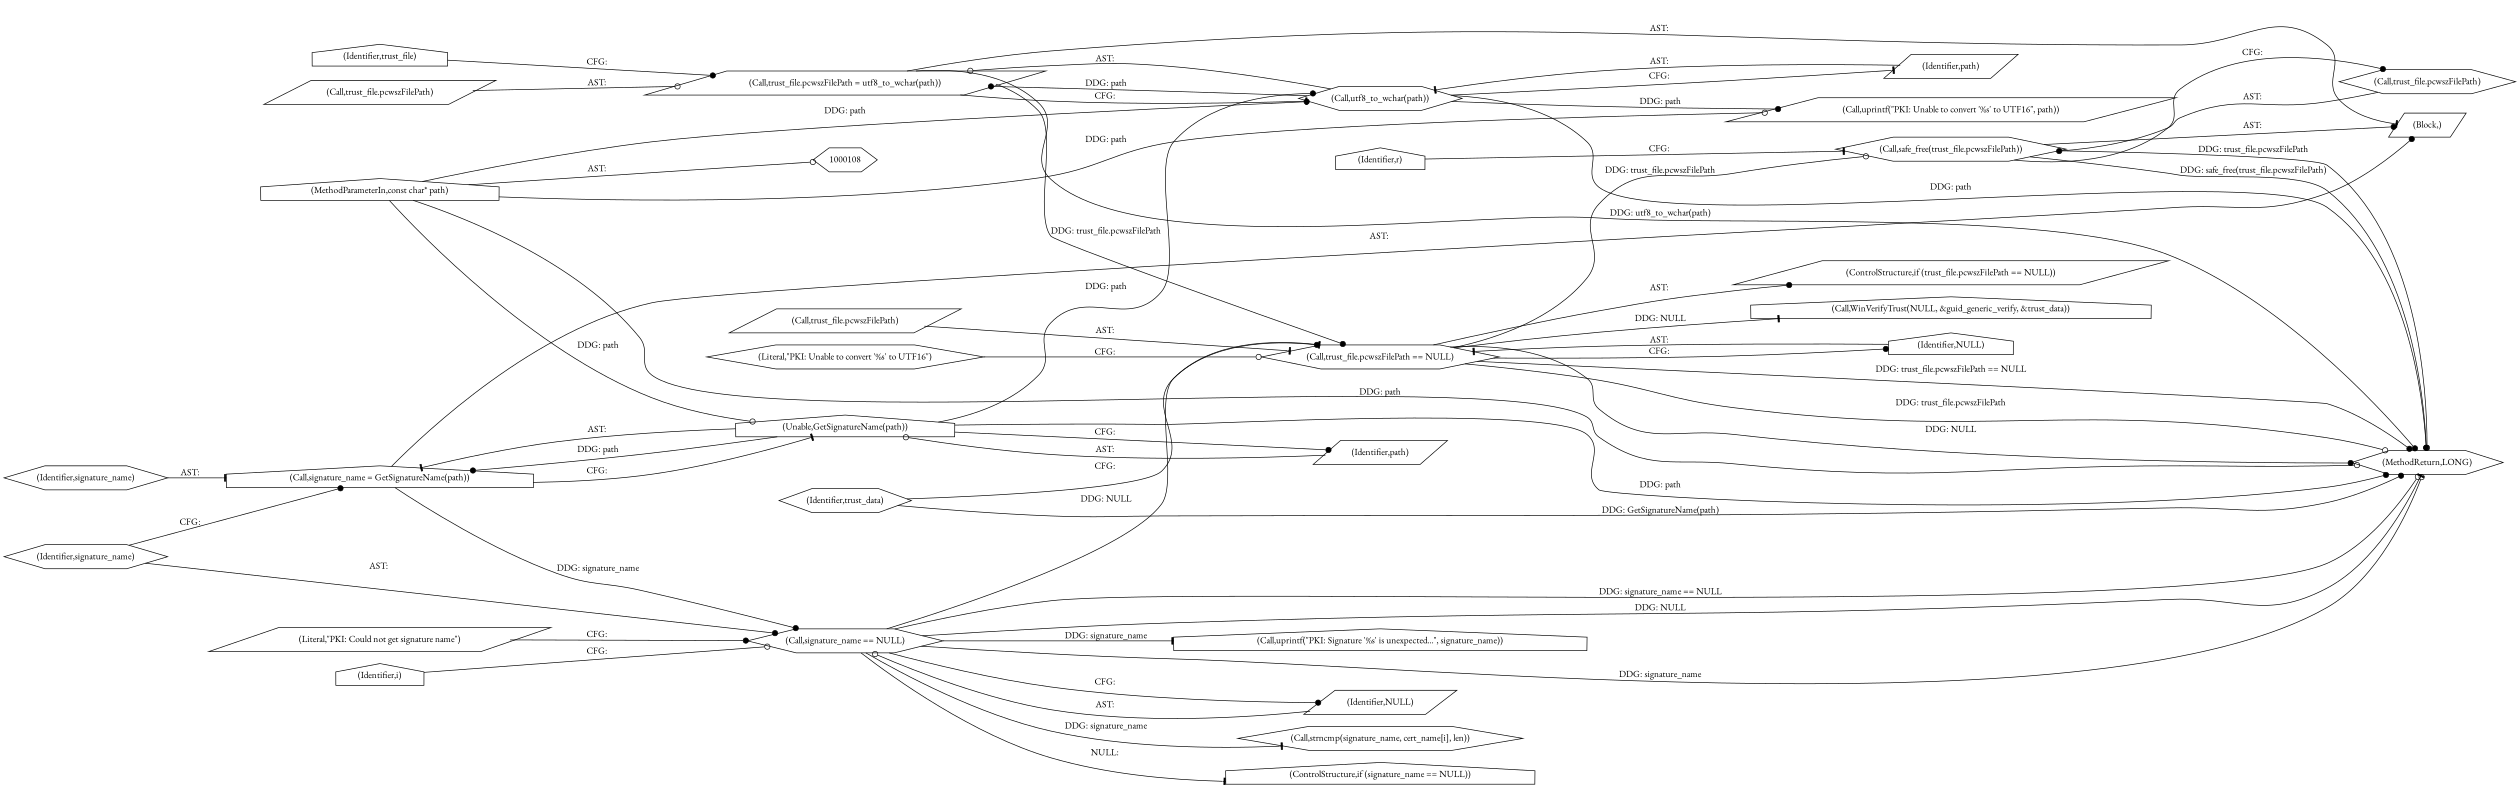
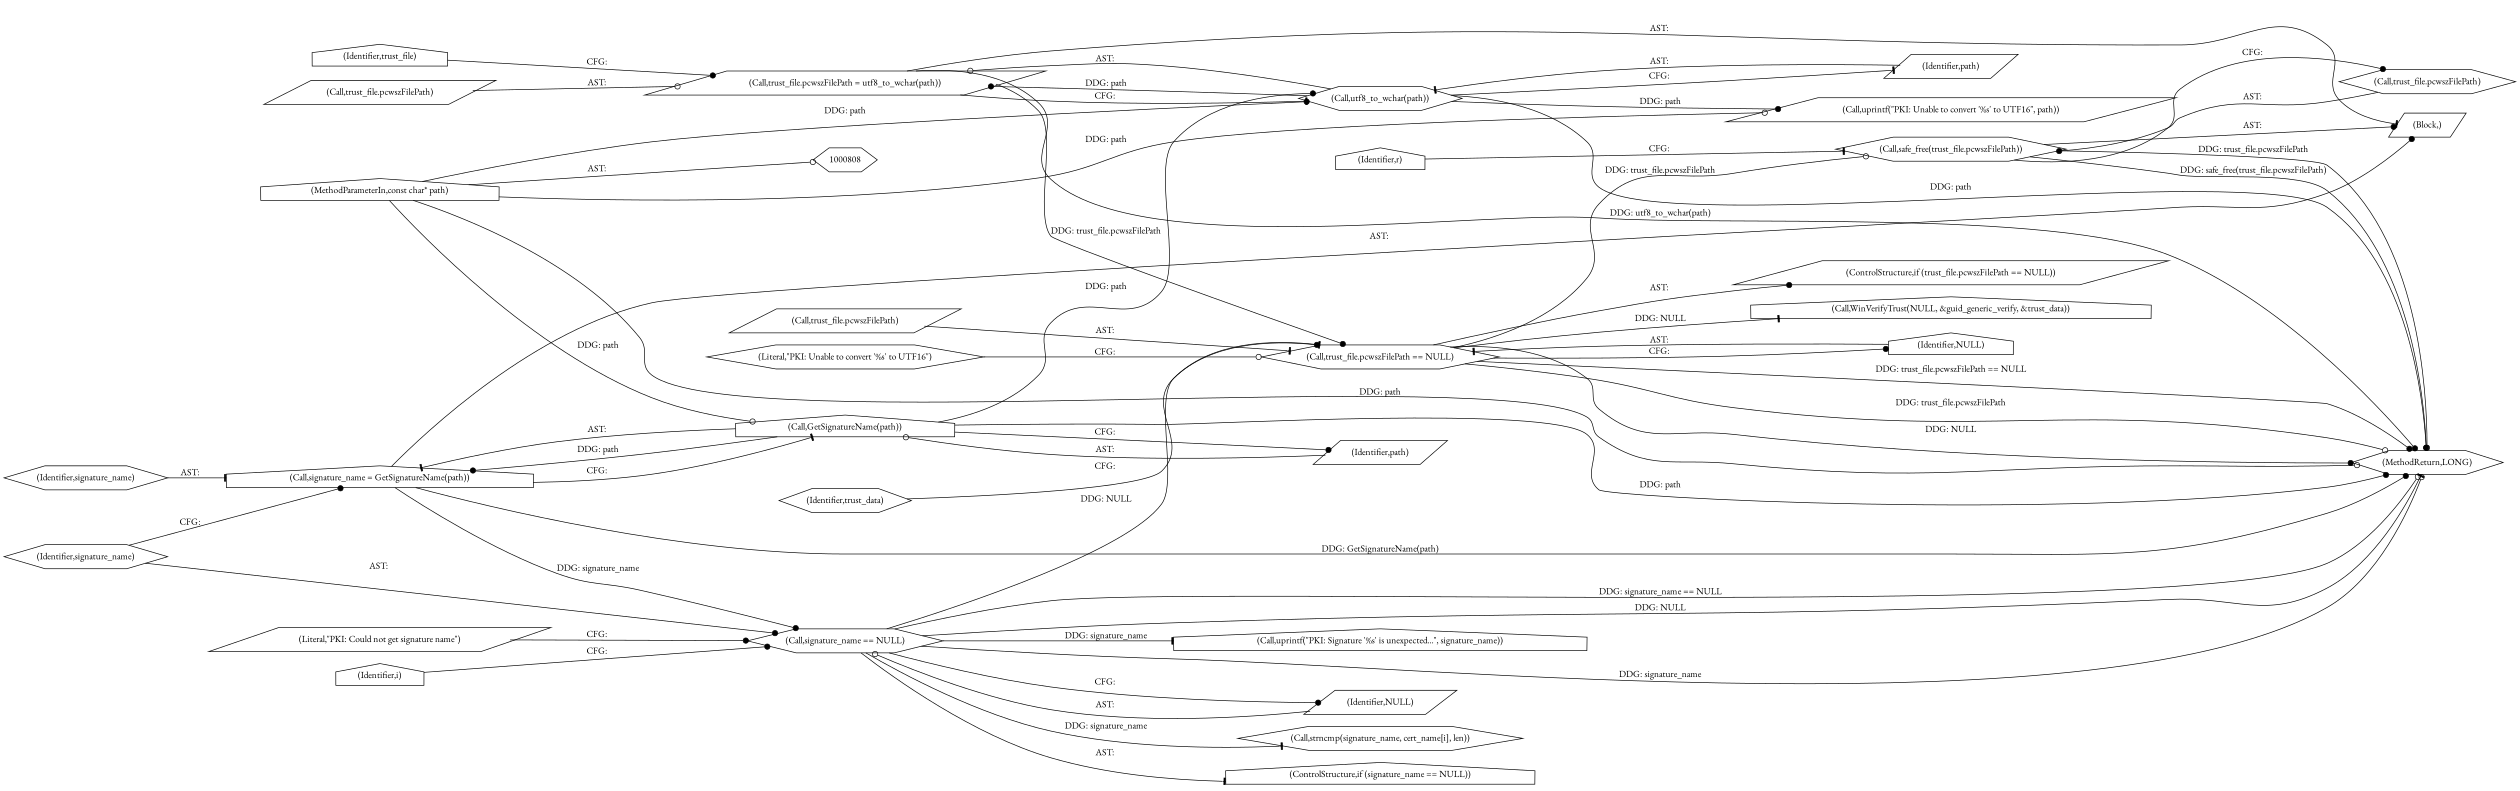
node "1000108": label "1000108" -> "1000808"
node "(Unable,GetSignatureName(path))": label "(Unable,GetSignatureName(path))" -> "(Call,GetSignatureName(path))"
edge "(Identifier,trust_data)" -> "(MethodReturn,LONG)": now "(Call,signature_name = GetSignatureName(path))" -> "(MethodReturn,LONG)"
edge "(Identifier,i)" -> "(Call,signature_name == NULL)": arrowhead odot -> dot
edge "(Call,signature_name == NULL)" -> "(ControlStructure,if (signature_name == NULL))": label "NULL: " -> "AST: "
